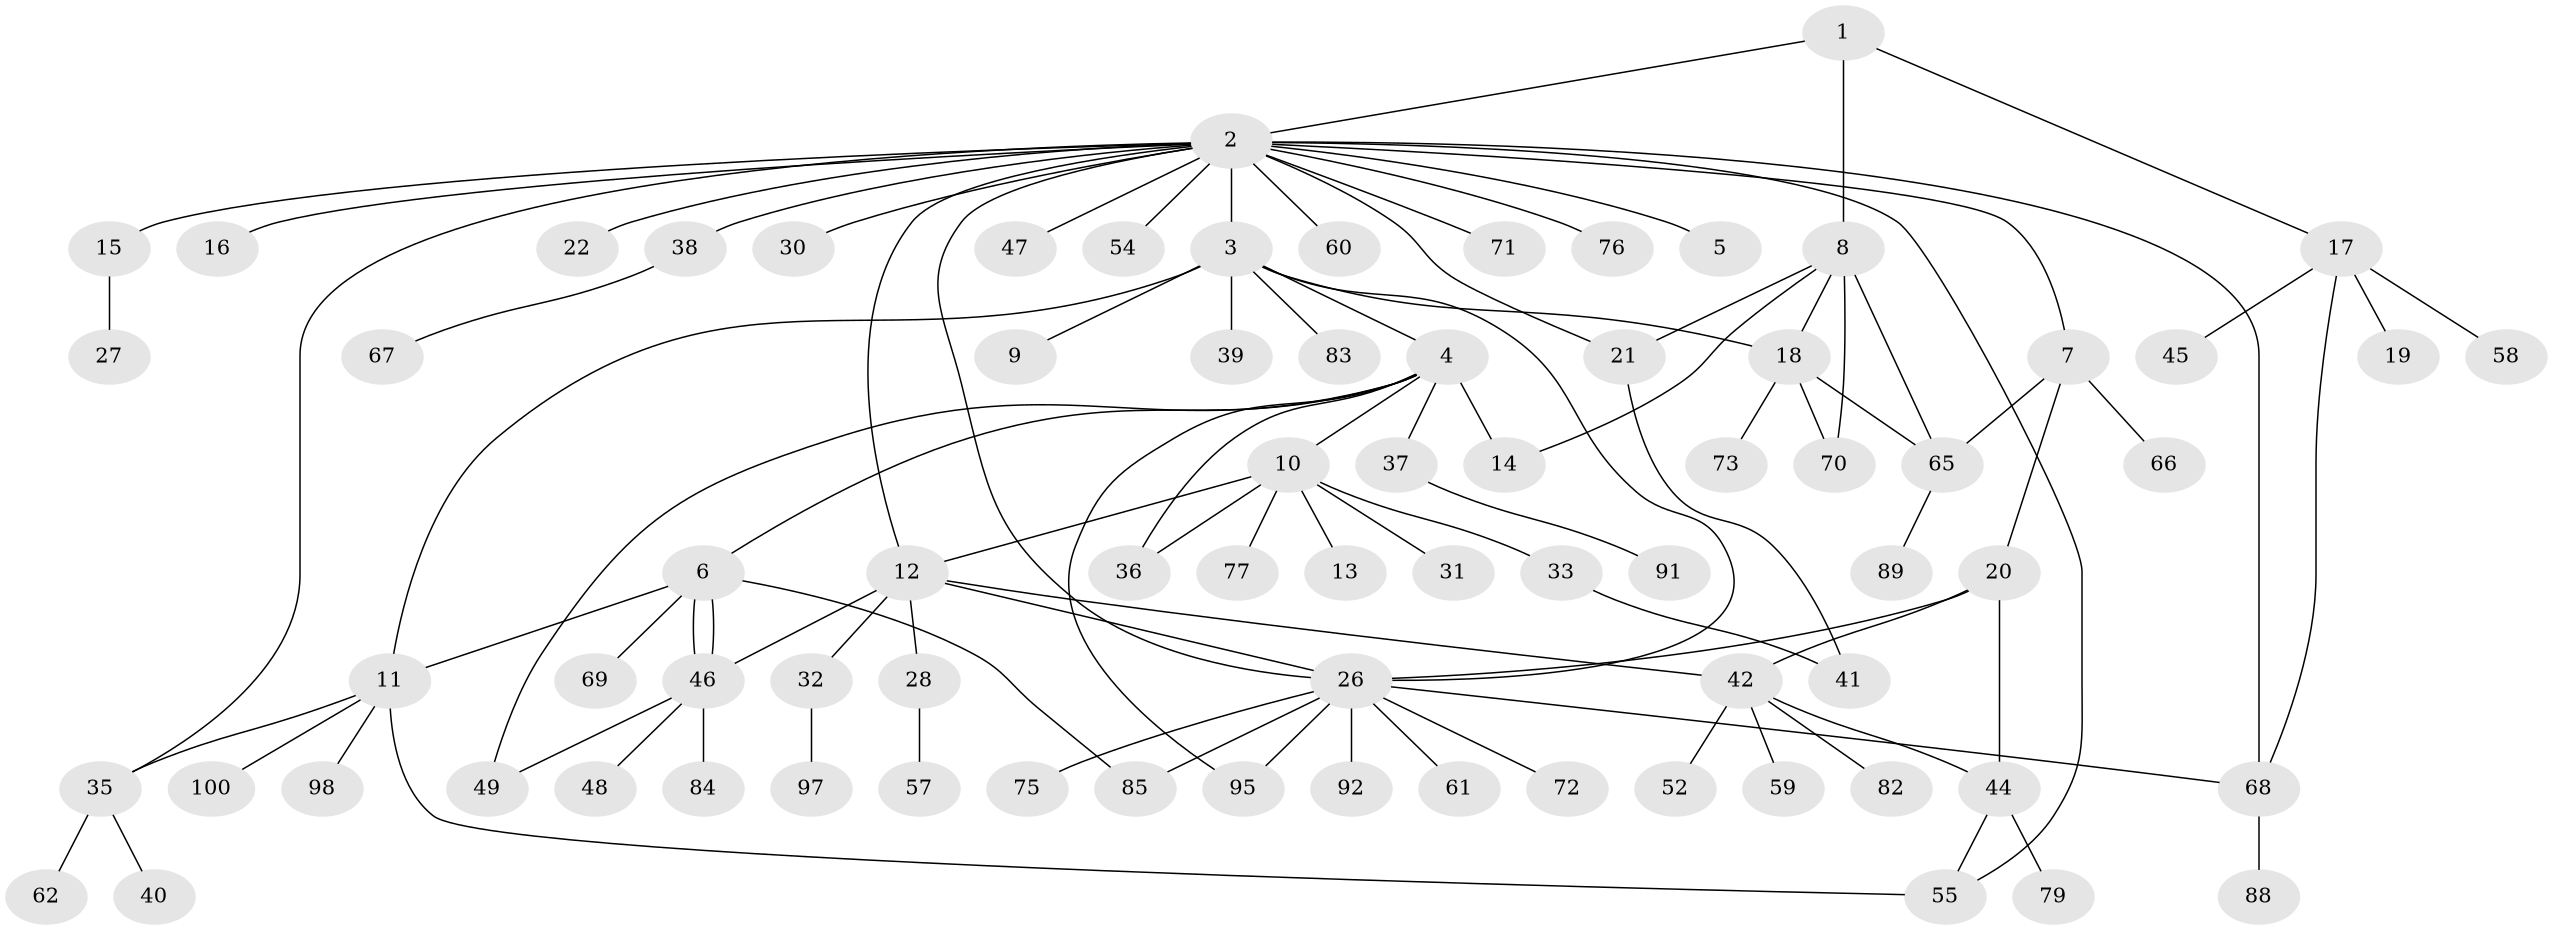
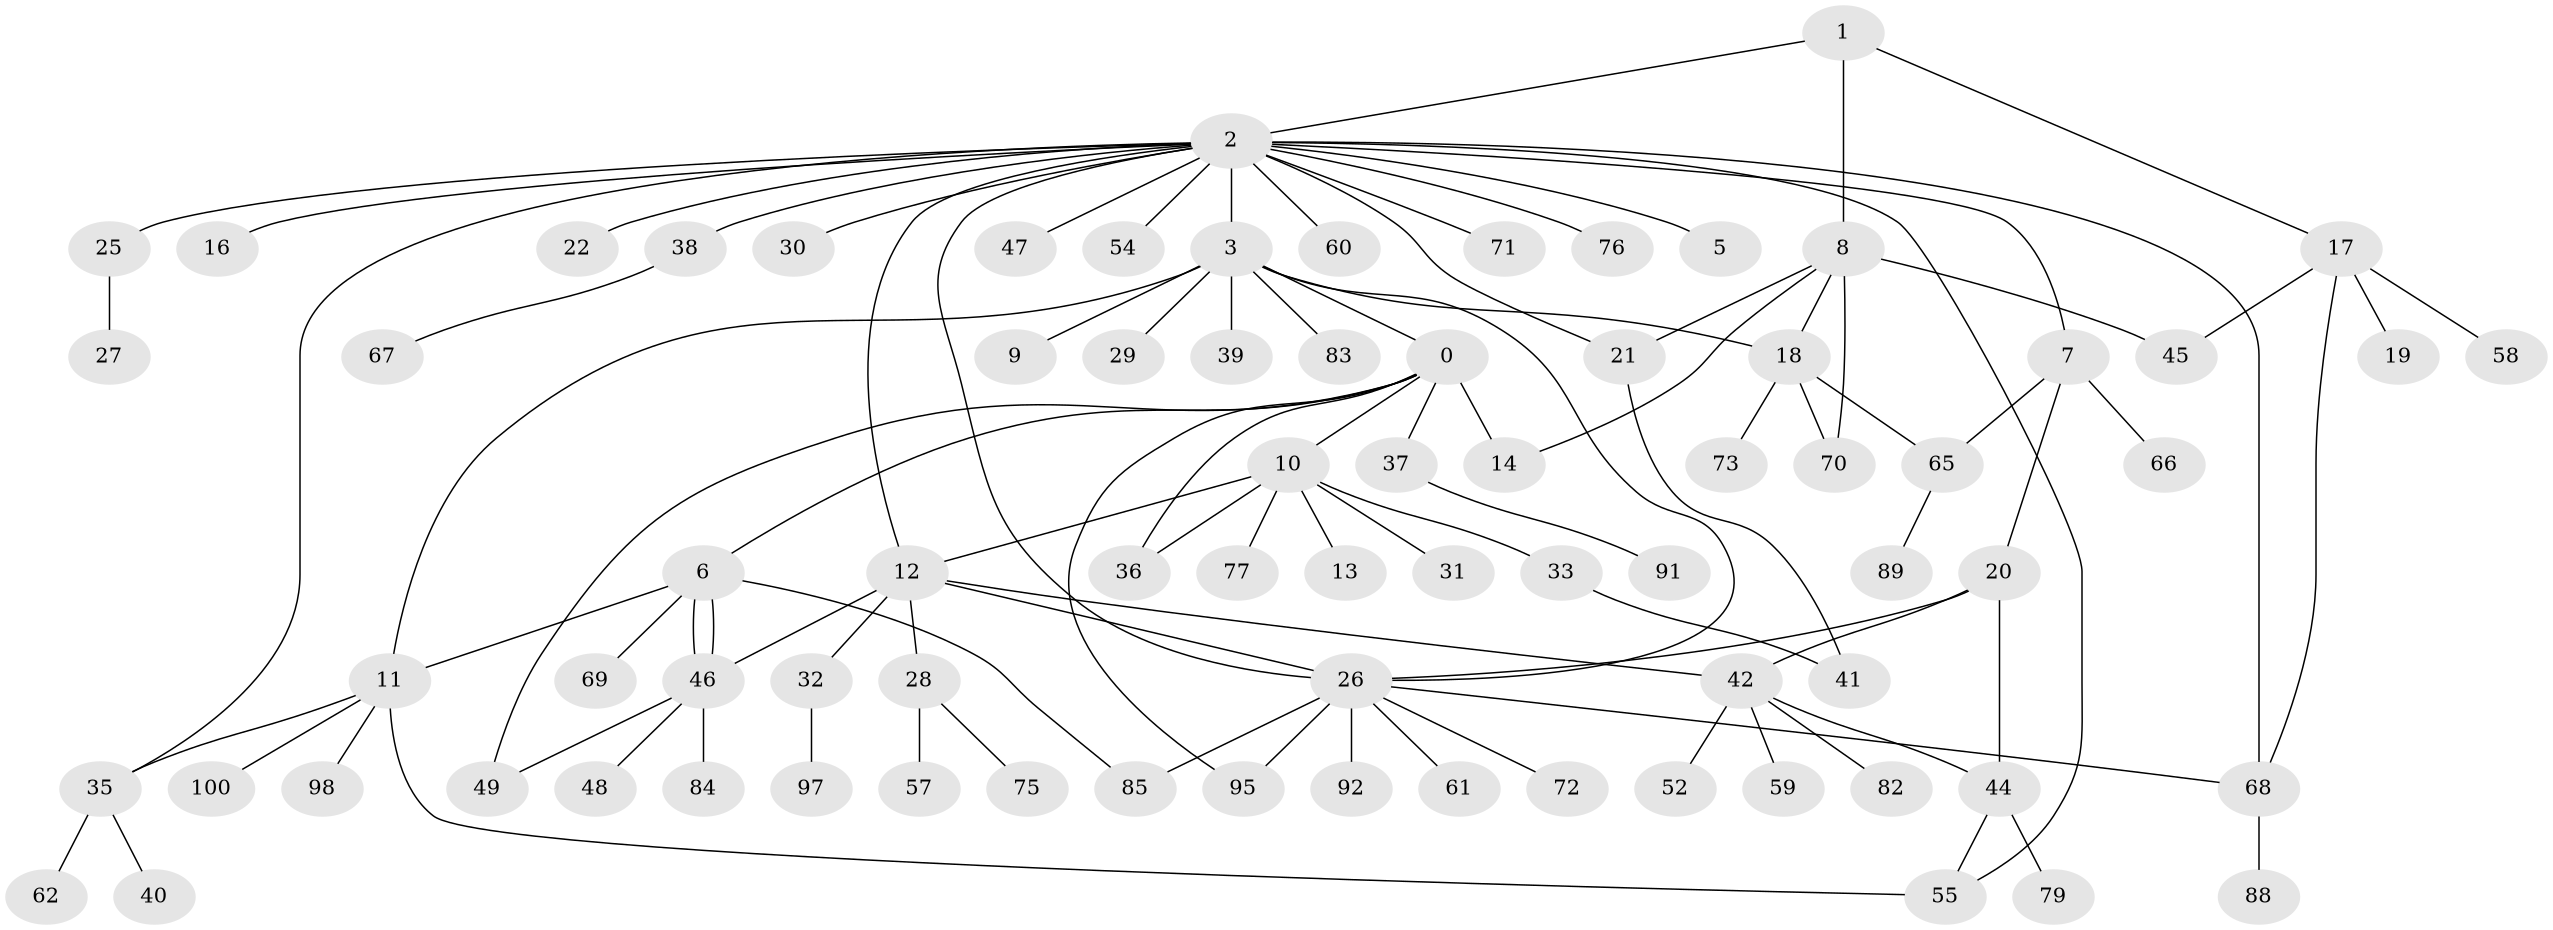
node "15": label "15" -> "25"
node "29": added
node "4": label "4" -> "0"
edge "8" -- "65": now "8" -- "45"
edge "26" -- "75": now "28" -- "75"
